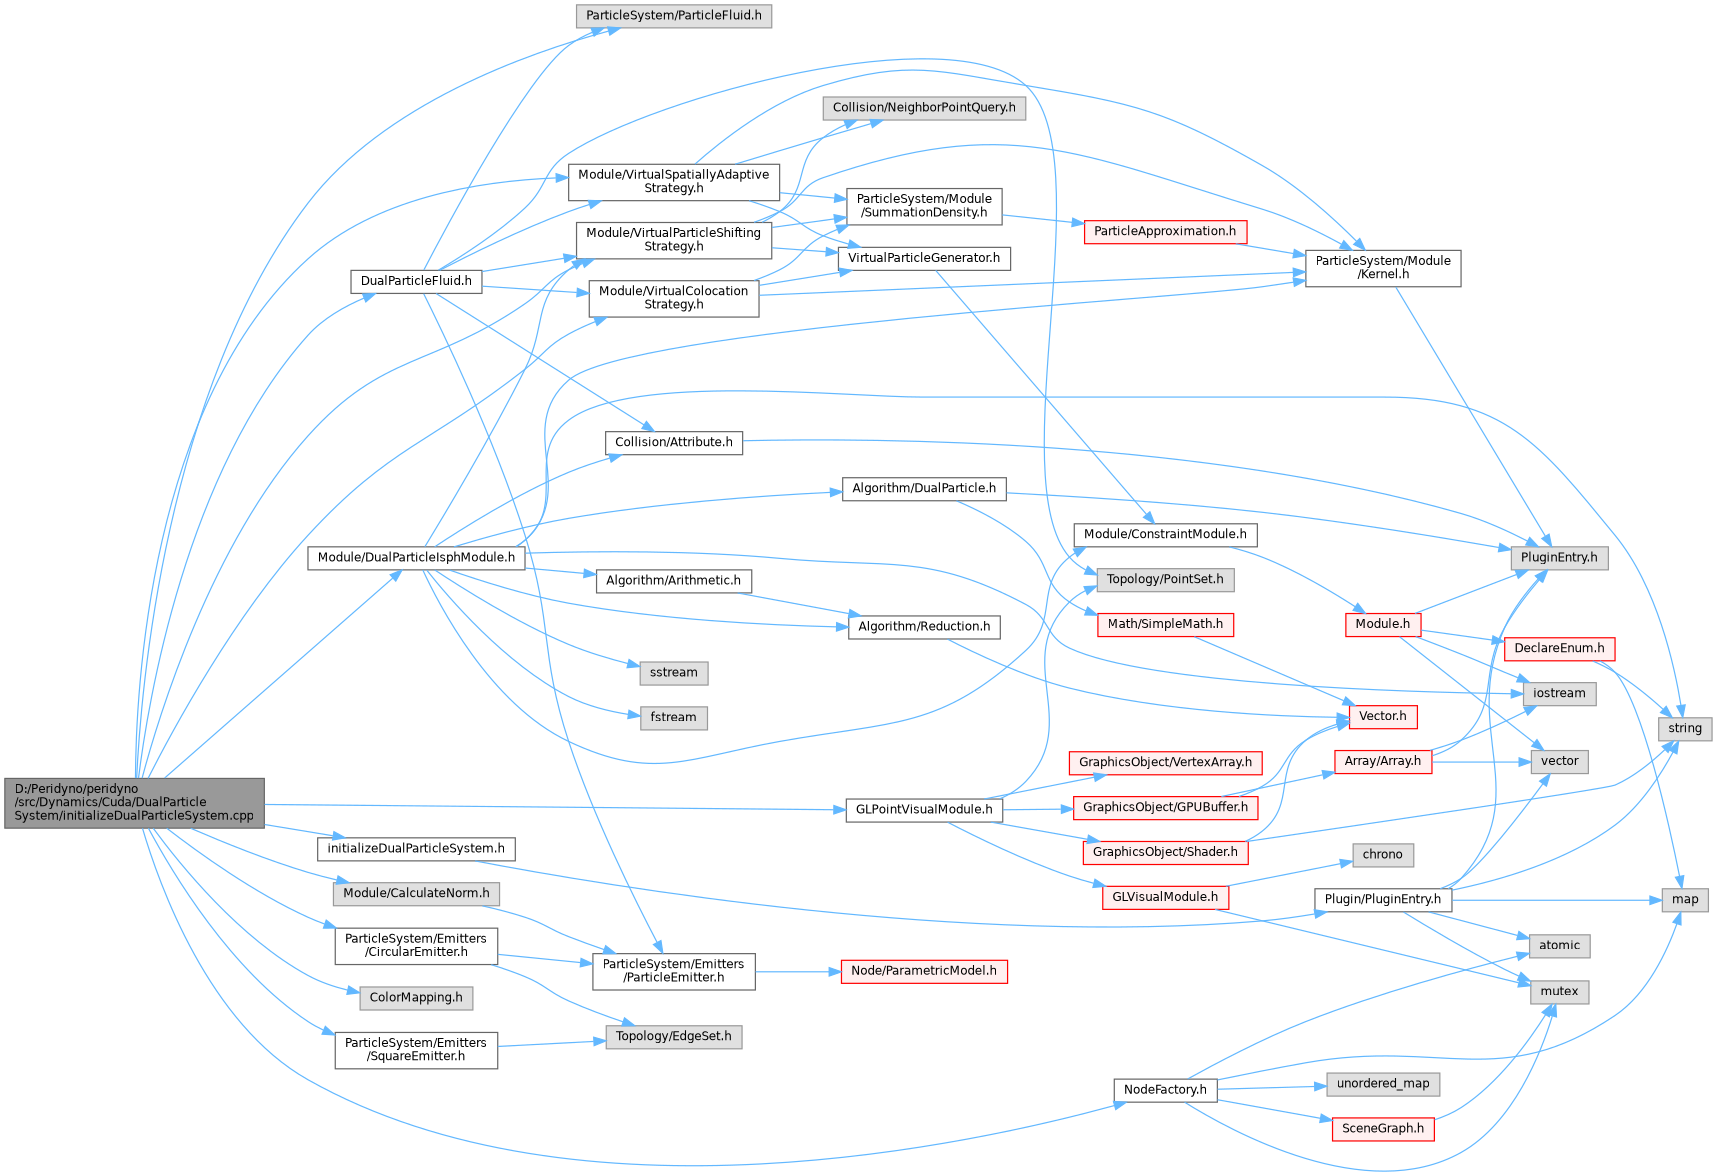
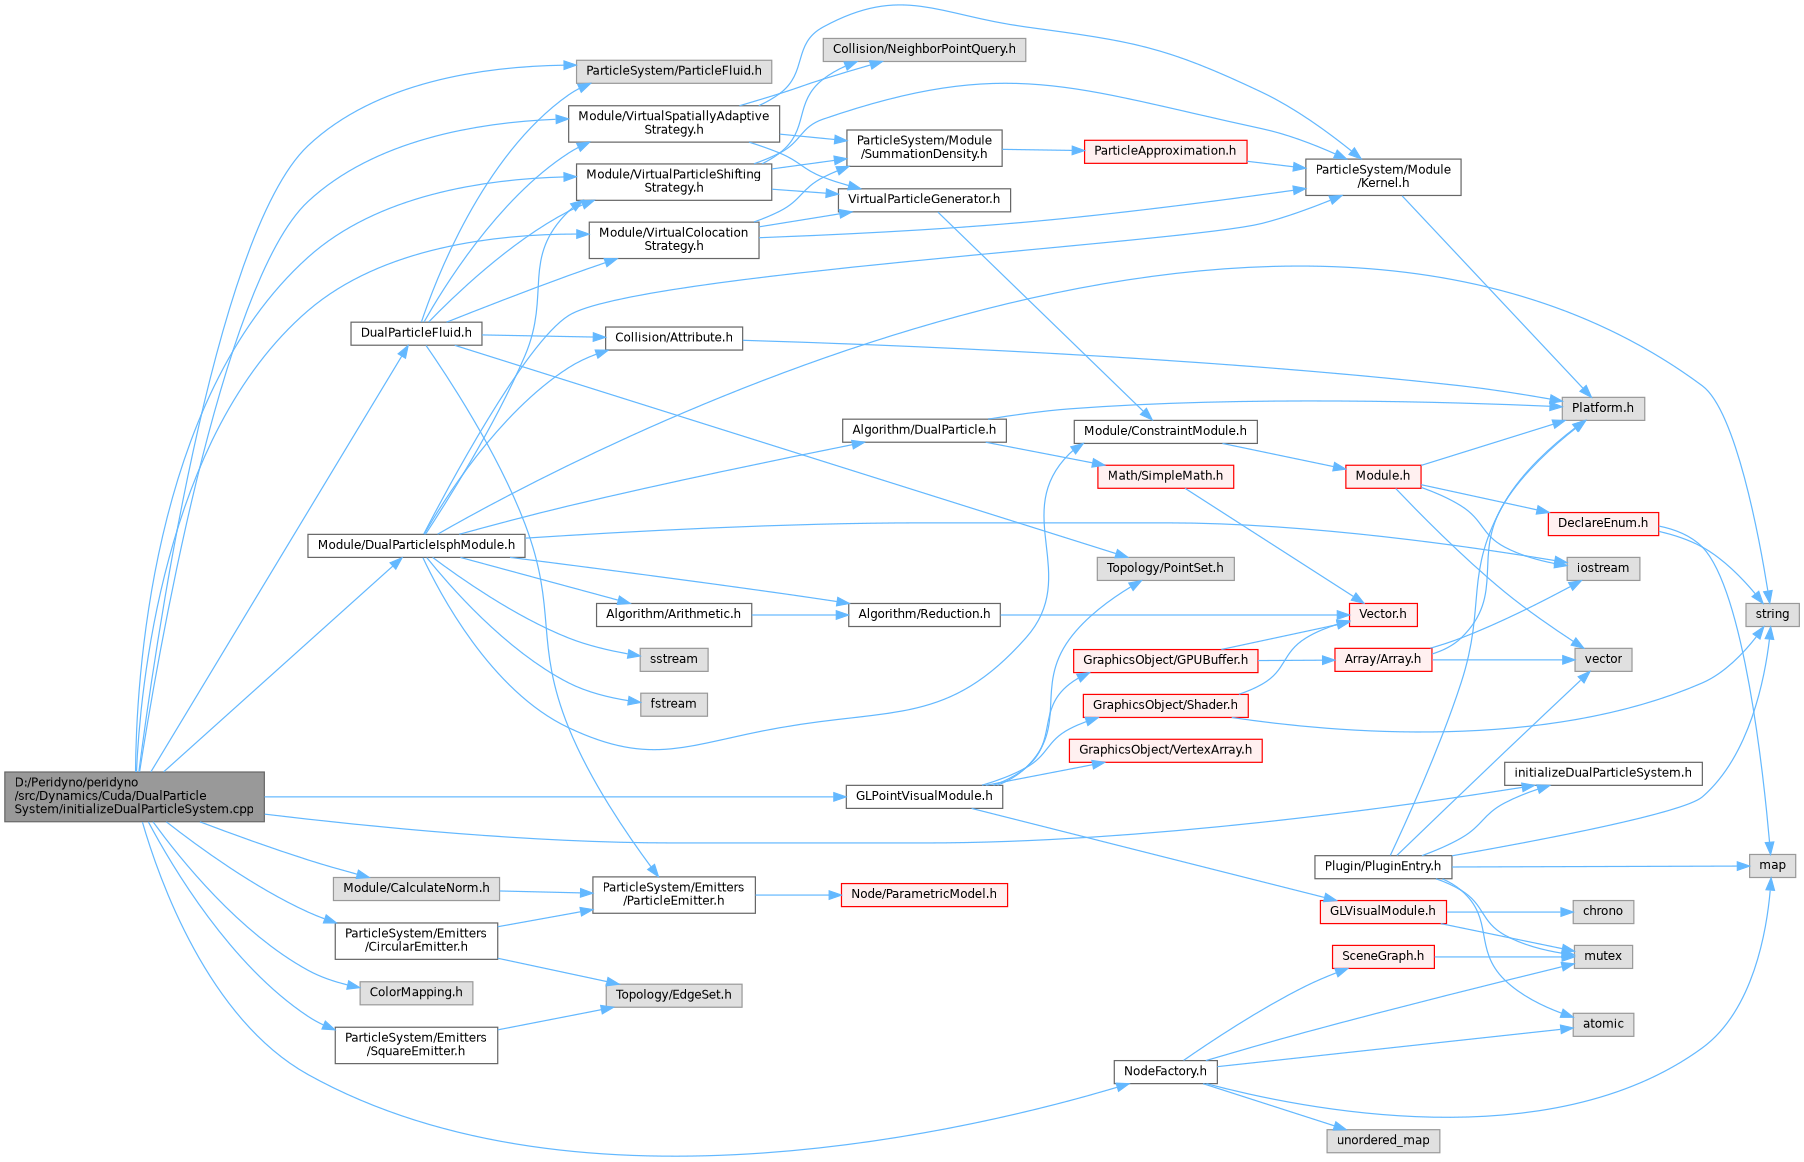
node "PluginEntry.h": label "PluginEntry.h" -> "Platform.h"
edge "initializeDualParticleSystem.h" -> "Plugin/PluginEntry.h": reversed
